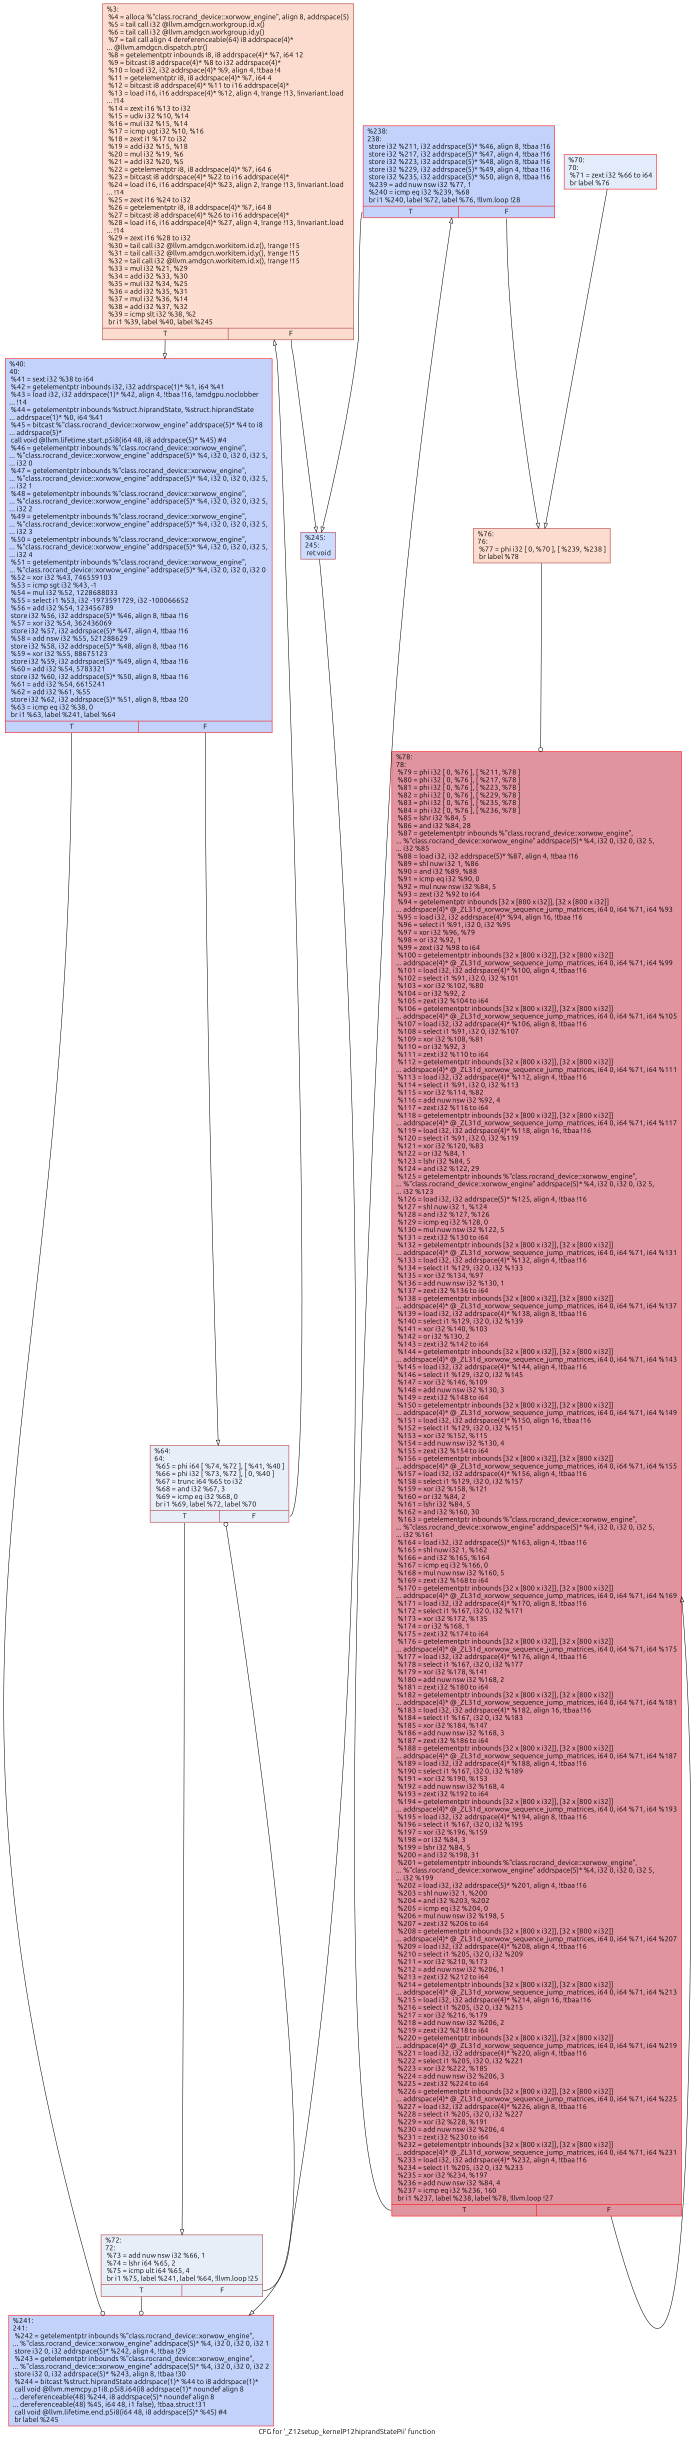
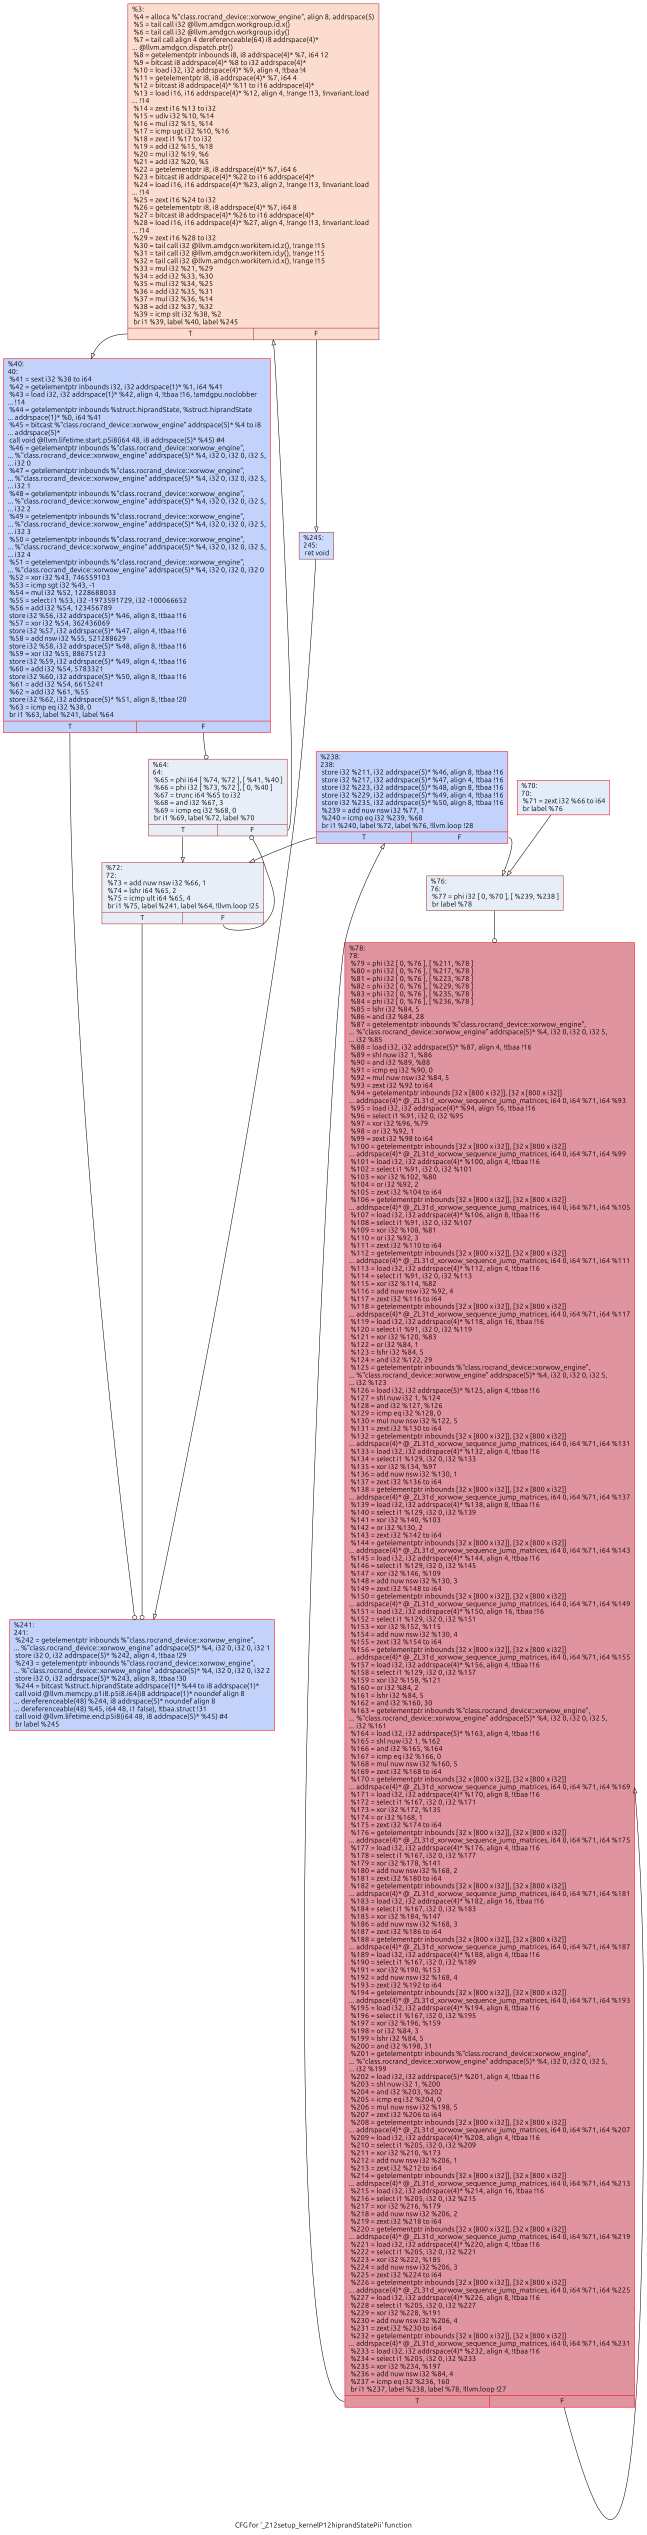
edge "%238:" -> "%245:": now "%238:" -> "%72:"
node "%76:": fillcolor #f7af9170 -> #cbd8ee70
edge "%40:" -> "%64:": arrowhead onormal -> odot
